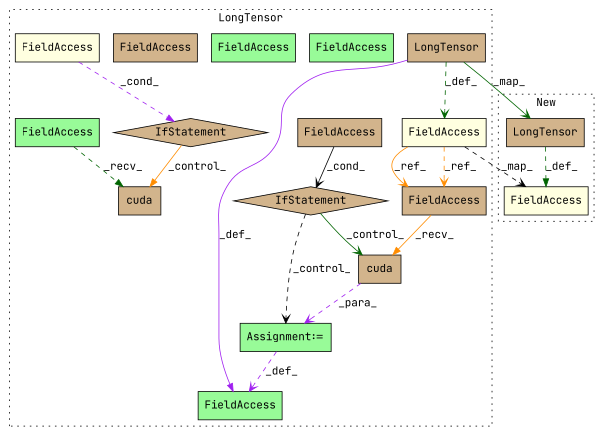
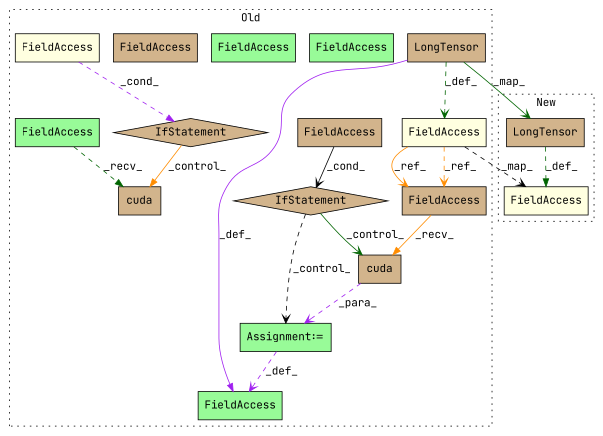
cluster "LongTensor": label "LongTensor" -> "Old"
